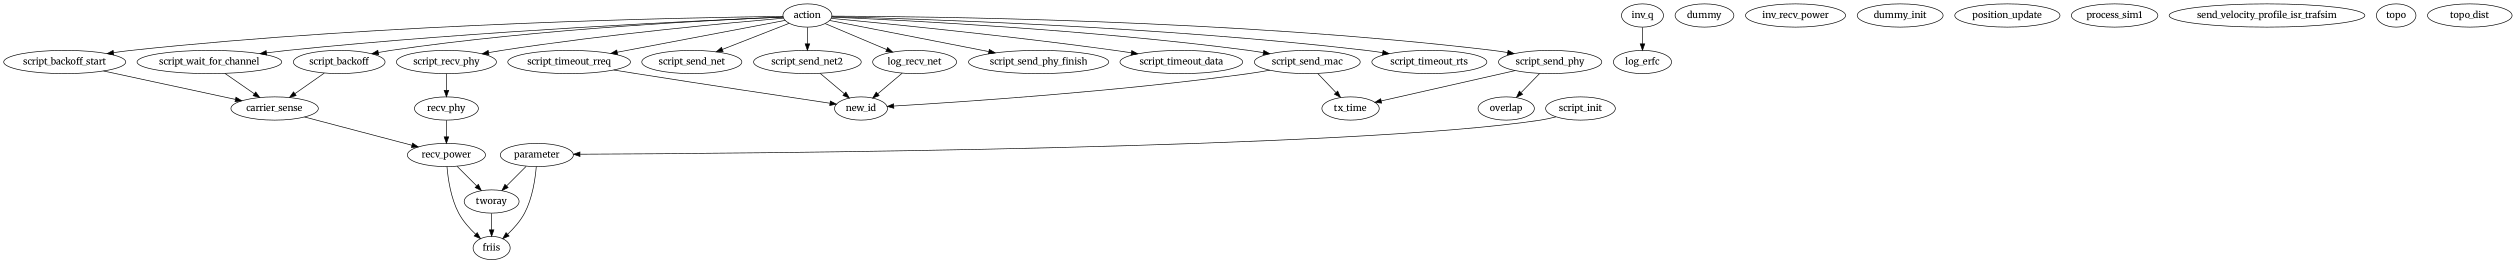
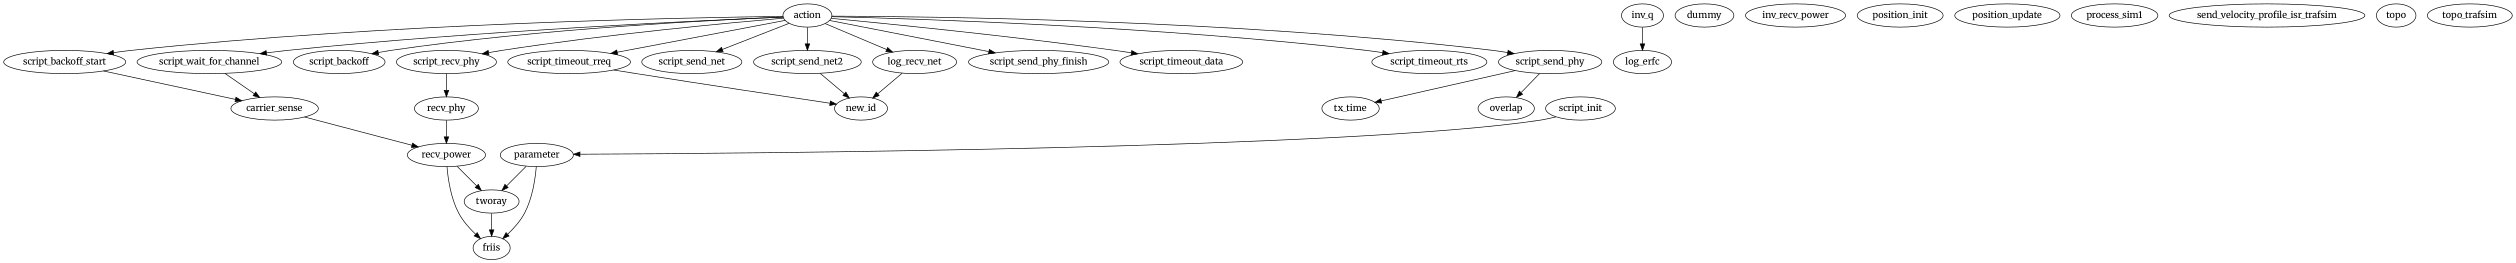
node "dummy_init": label "dummy_init" -> "position_init"
node "topo_dist": label "topo_dist" -> "topo_trafsim"
node "script_send_mac": removed
edge "script_backoff" -> "carrier_sense": removed
